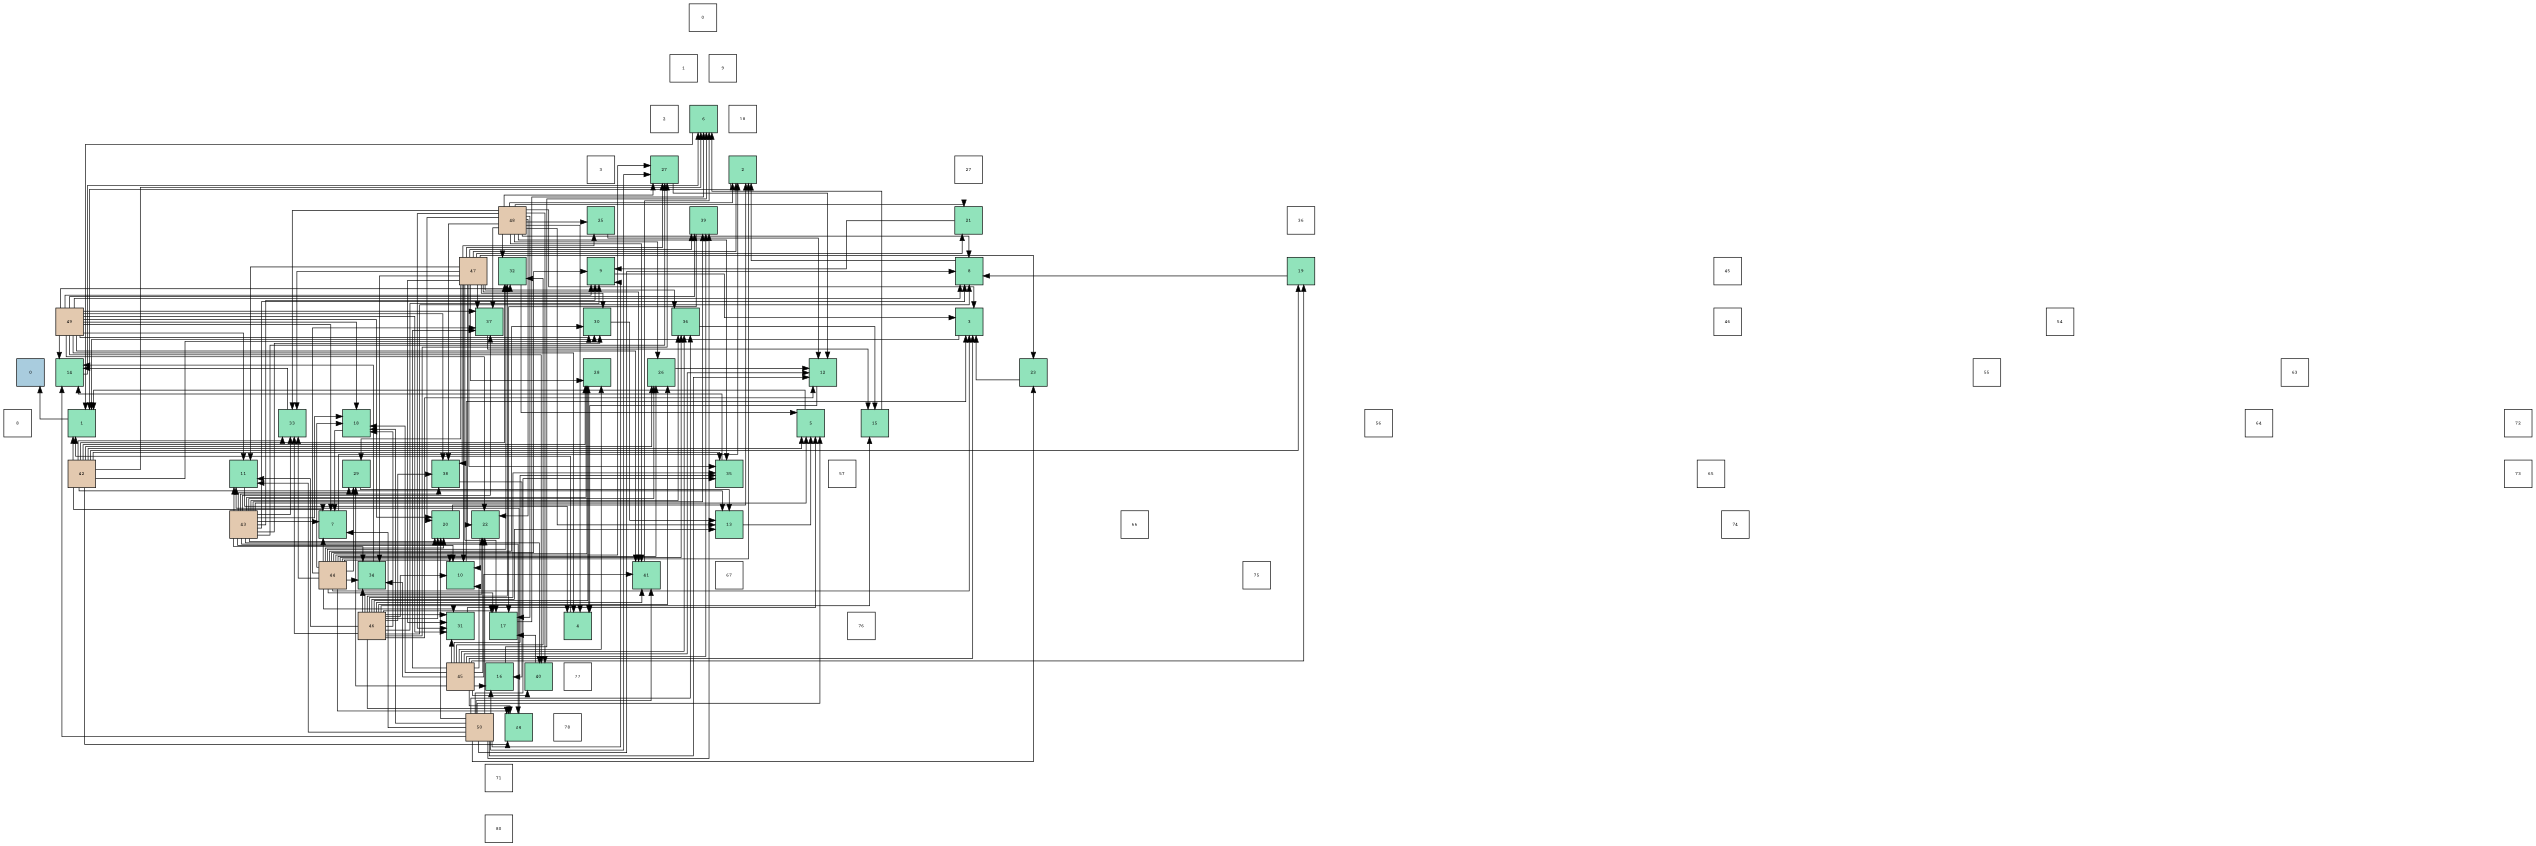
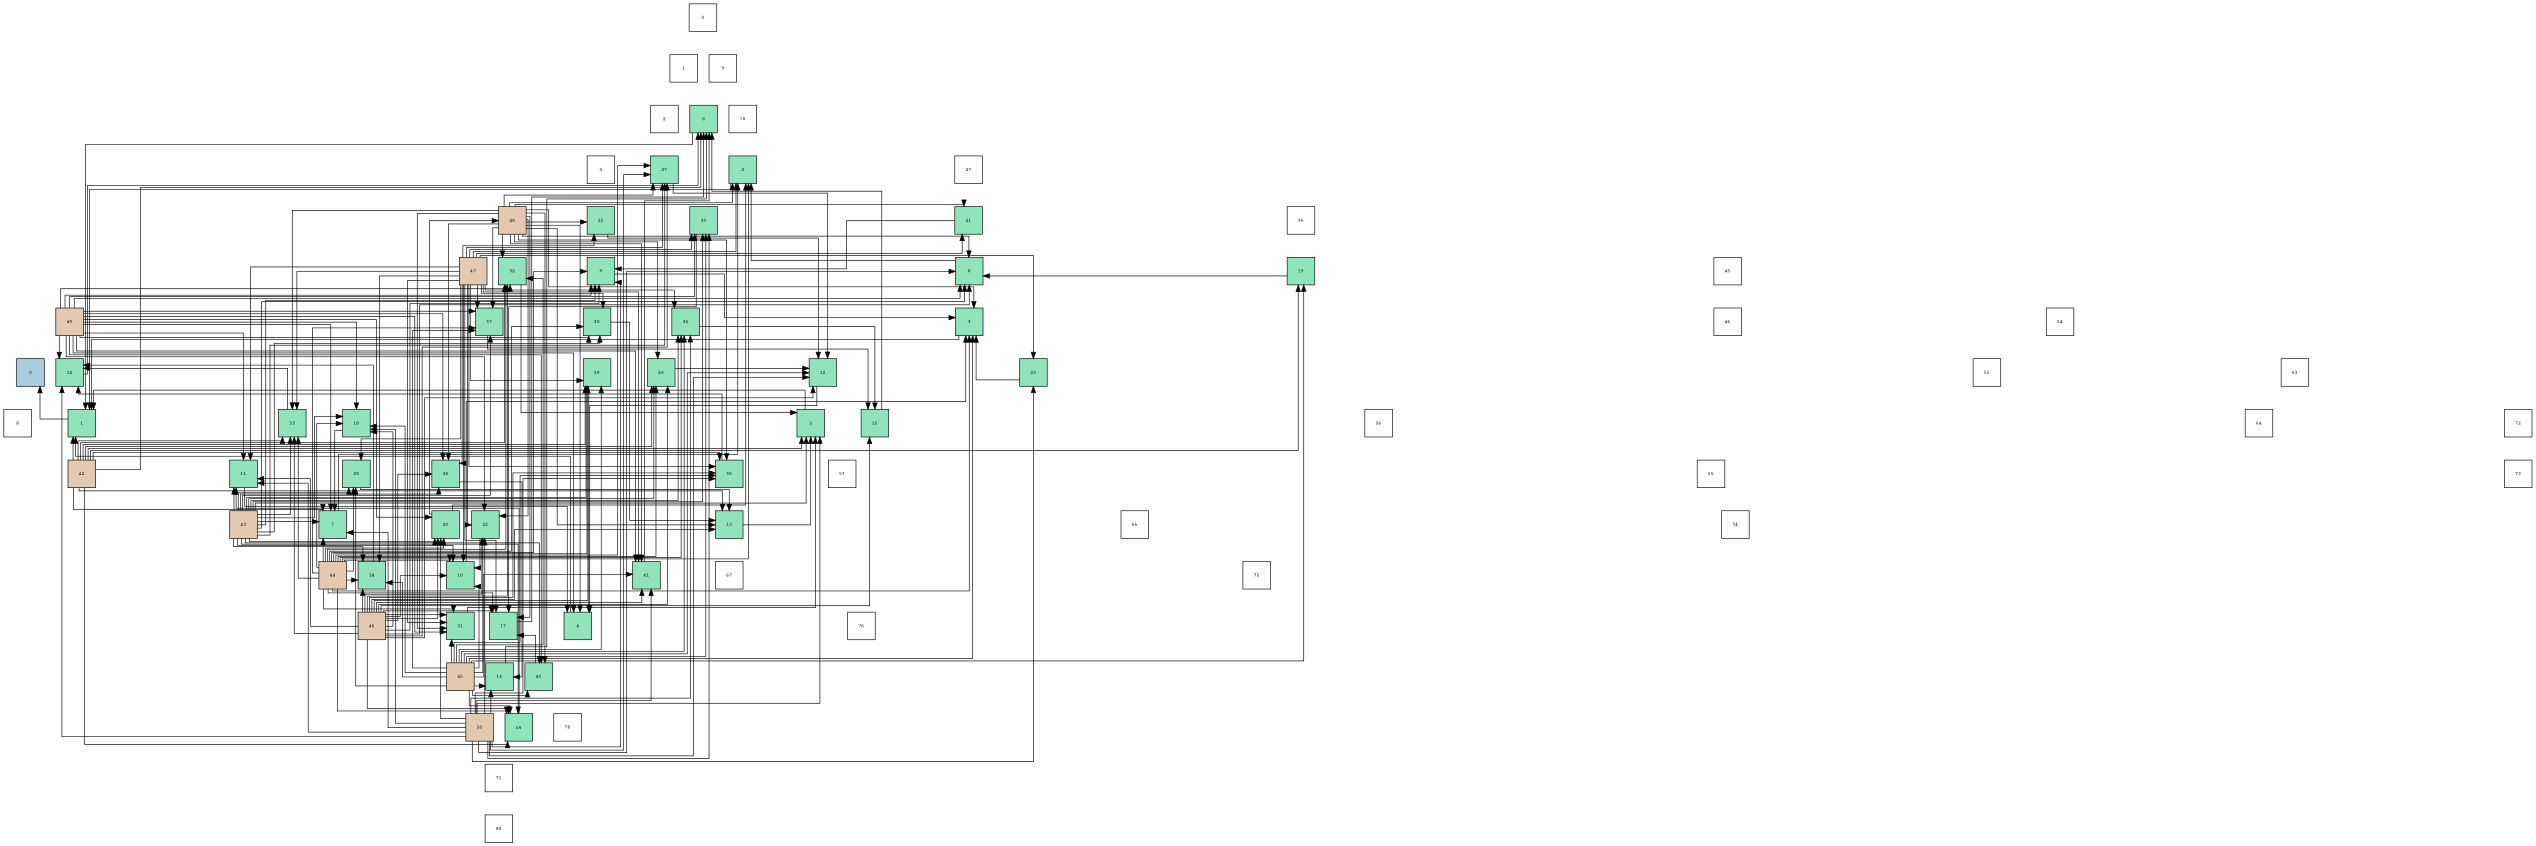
edge "42" -> "30": removed
edge "48" -> "20": reversed
node "77": removed
